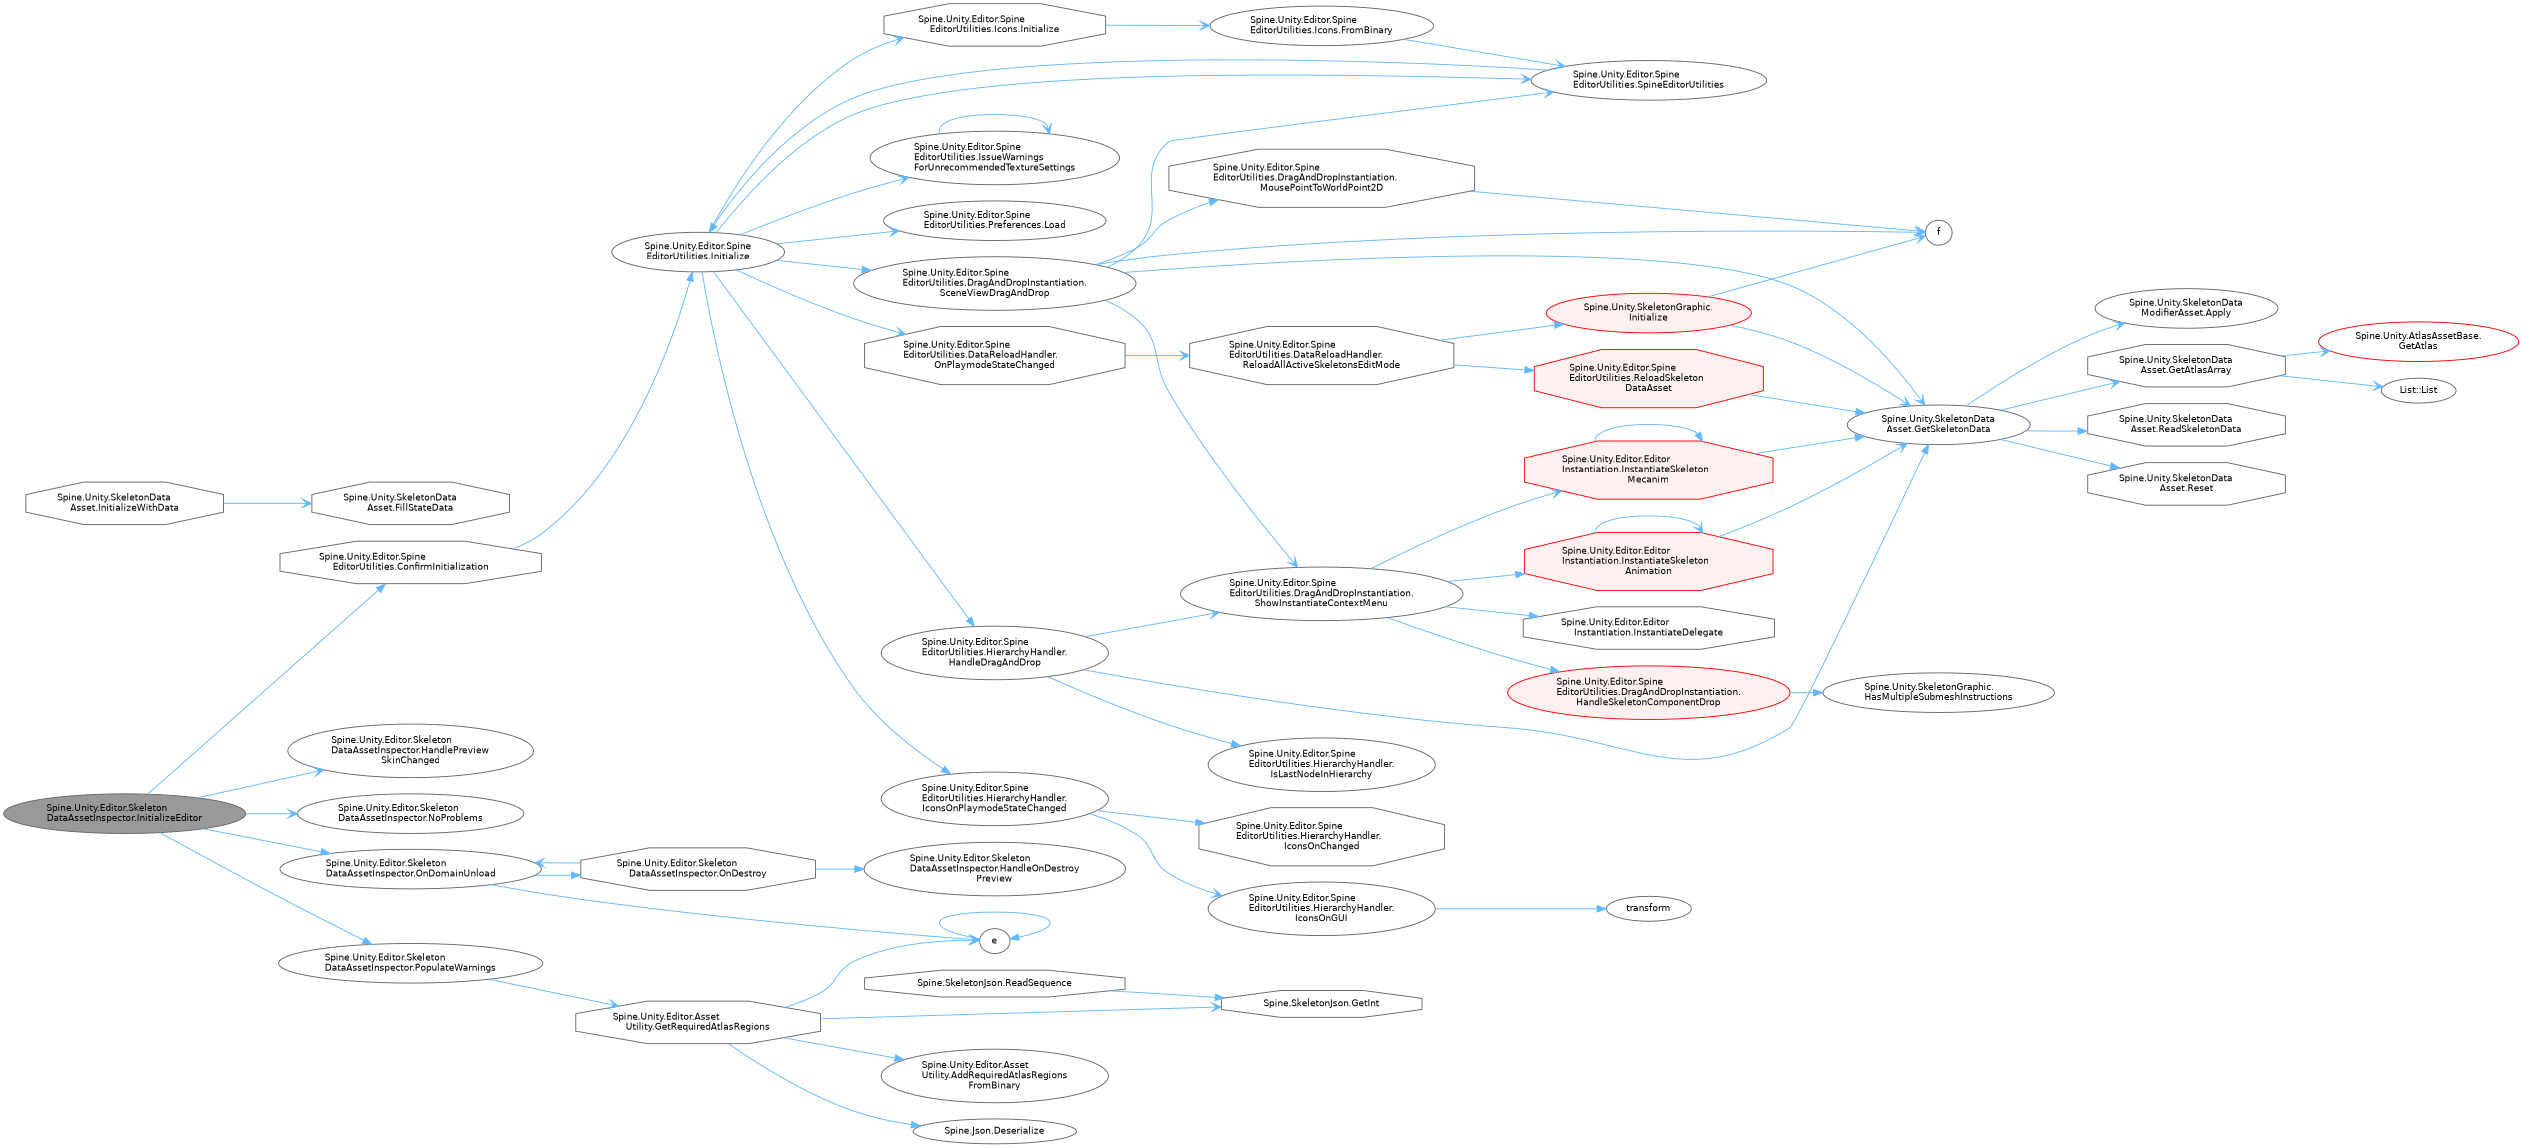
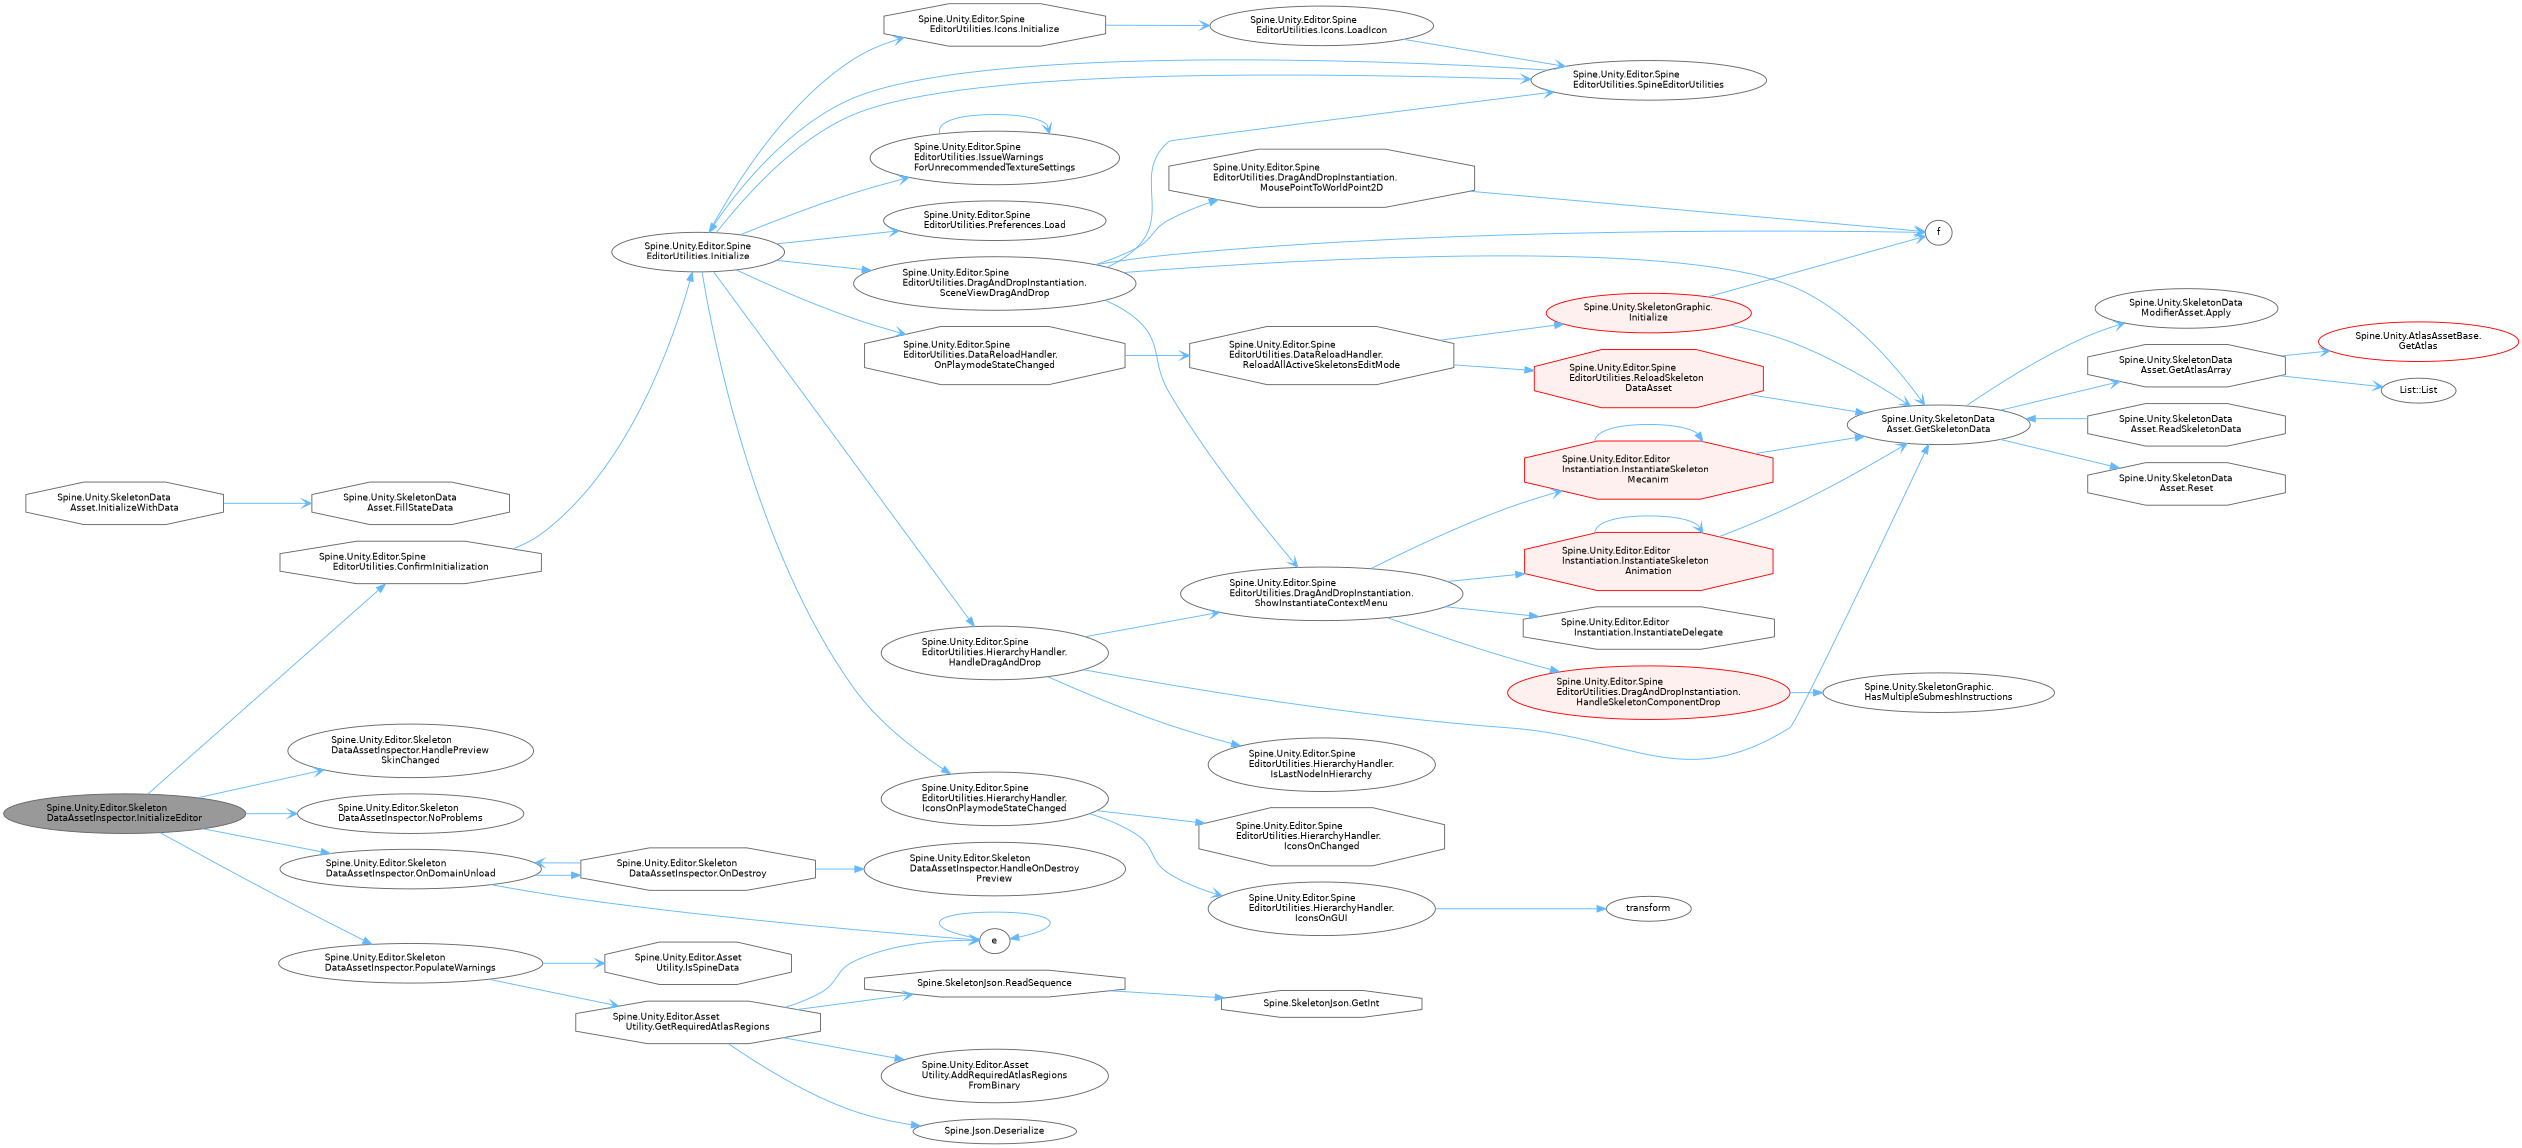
node "Spine.Unity.Editor.Spine EditorUtilities.Icons.FromBinary": label "Spine.Unity.Editor.Spine EditorUtilities.Icons.FromBinary" -> "Spine.Unity.Editor.Spine EditorUtilities.Icons.LoadIcon"
edge "Spine.Unity.SkeletonData Asset.GetSkeletonData" -> "Spine.Unity.SkeletonData Asset.ReadSkeletonData": reversed
node "Spine.Unity.Editor.Asset Utility.IsSpineData": added
edge "Spine.Unity.Editor.Asset Utility.GetRequiredAtlasRegions" -> "Spine.SkeletonJson.GetInt": now "Spine.Unity.Editor.Asset Utility.GetRequiredAtlasRegions" -> "Spine.SkeletonJson.ReadSequence"
